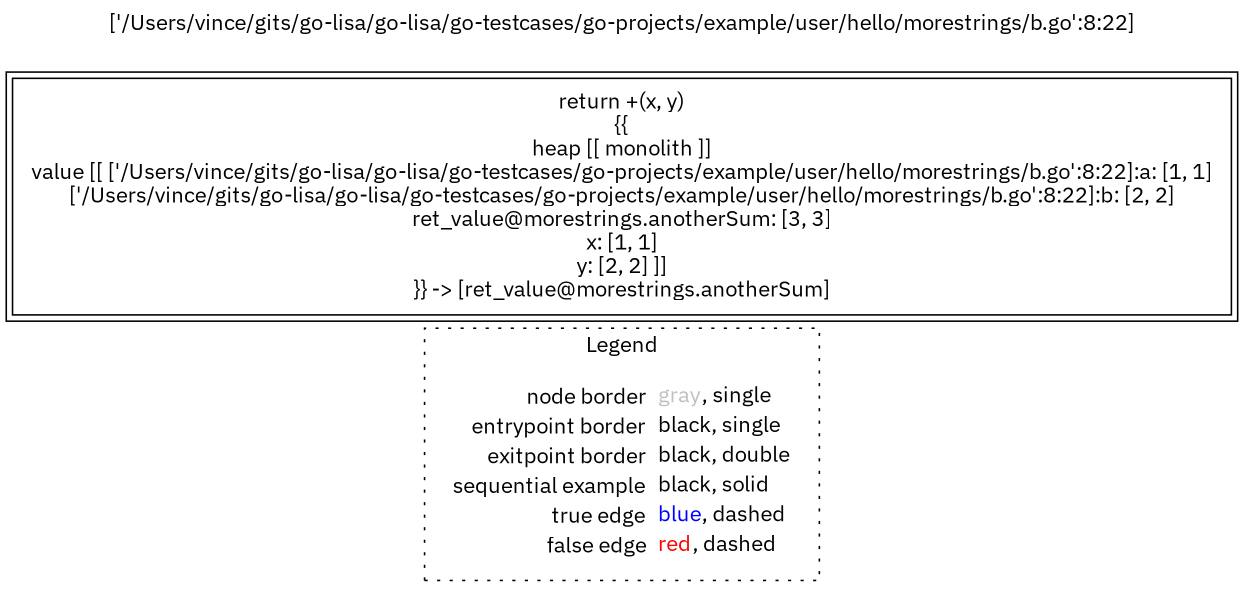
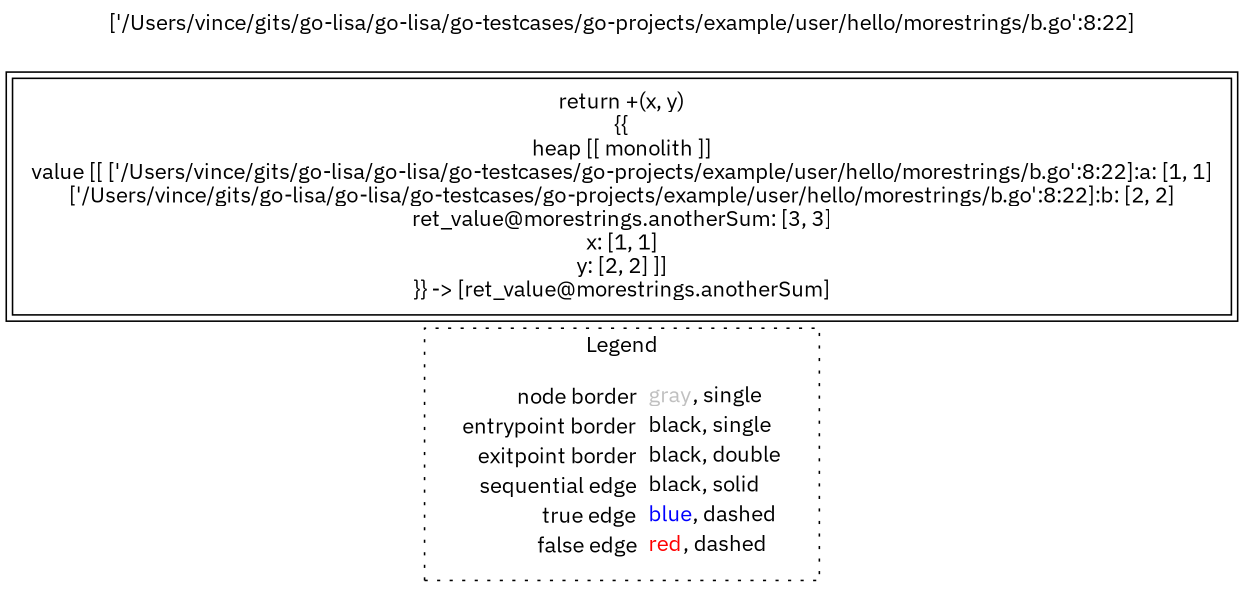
node "node border": text "sequential example" -> "sequential edge"
